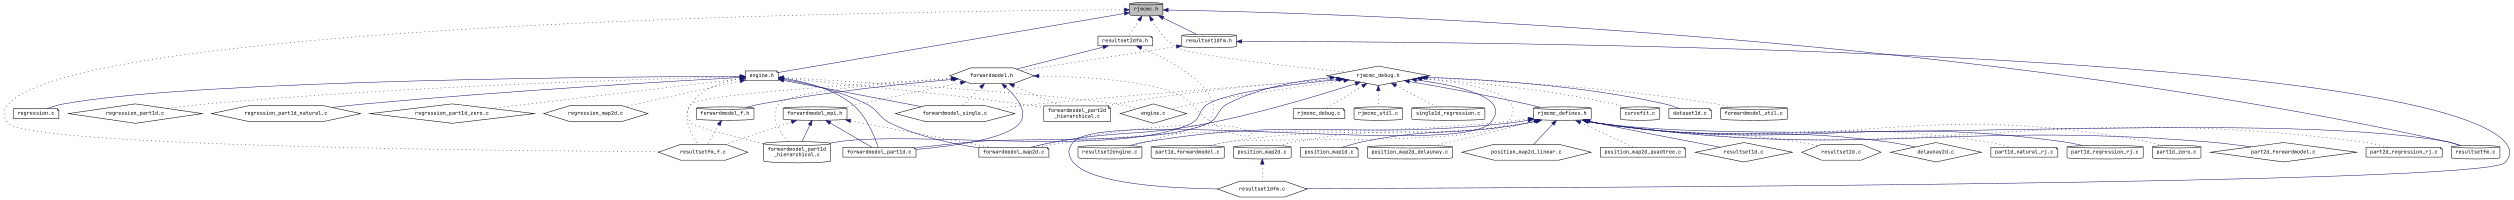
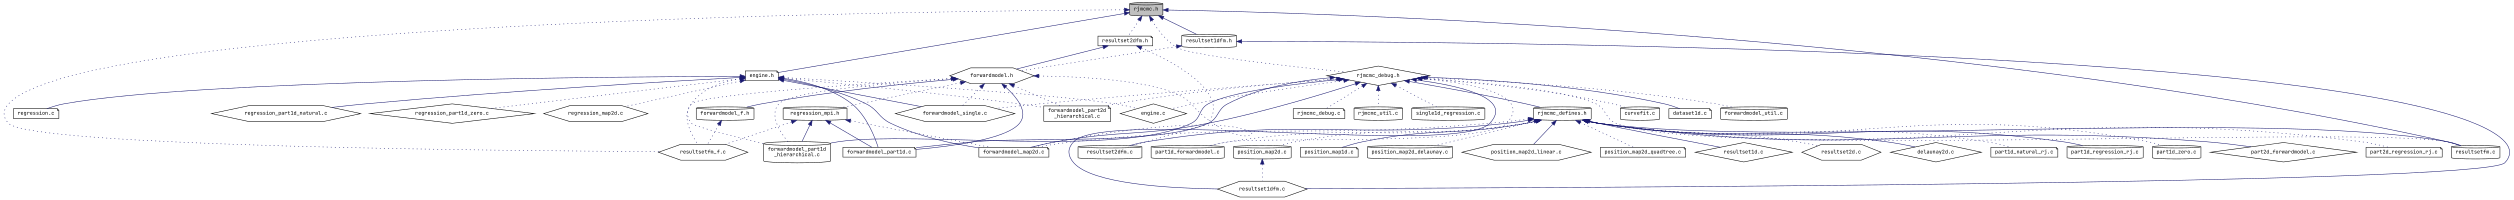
node "regression_part1d.c": removed
node "forwardmodel_mpi.h": label "forwardmodel_mpi.h" -> "regression_mpi.h"
edge "resultsetfm.c" -> "rjmcmc_debug.h": added
node "resultset2engine.c": label "resultset2engine.c" -> "resultset2dfm.c"
